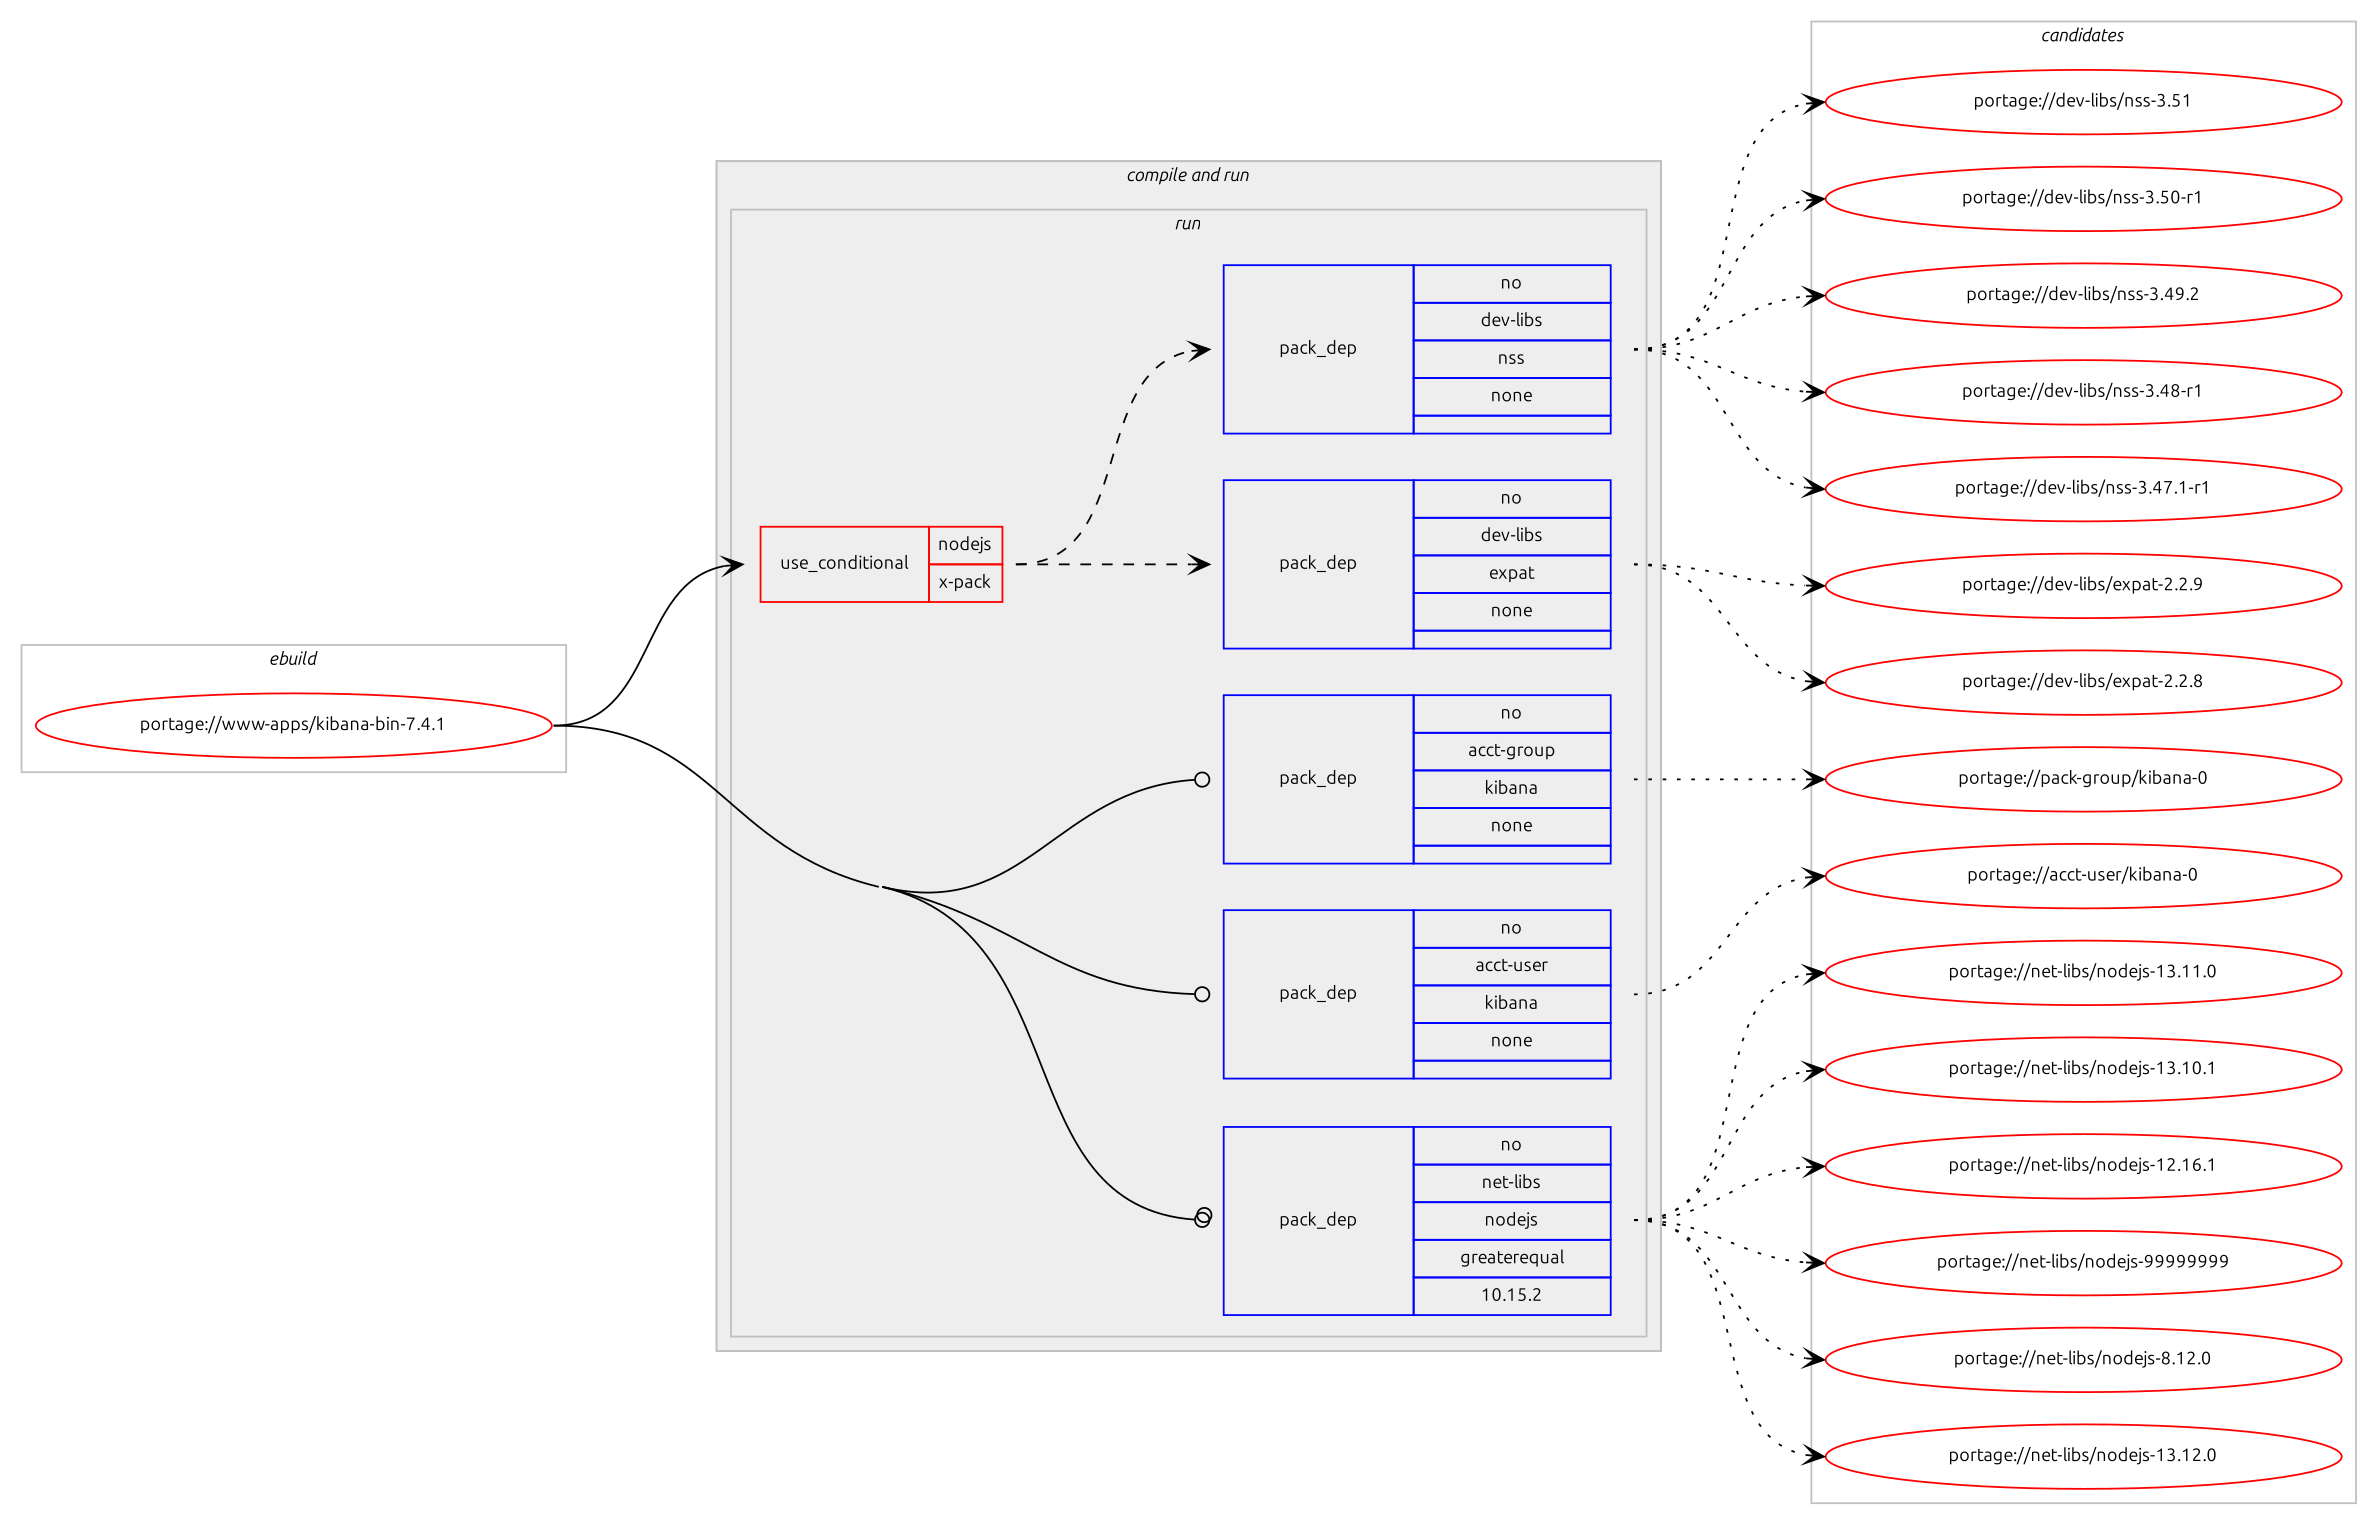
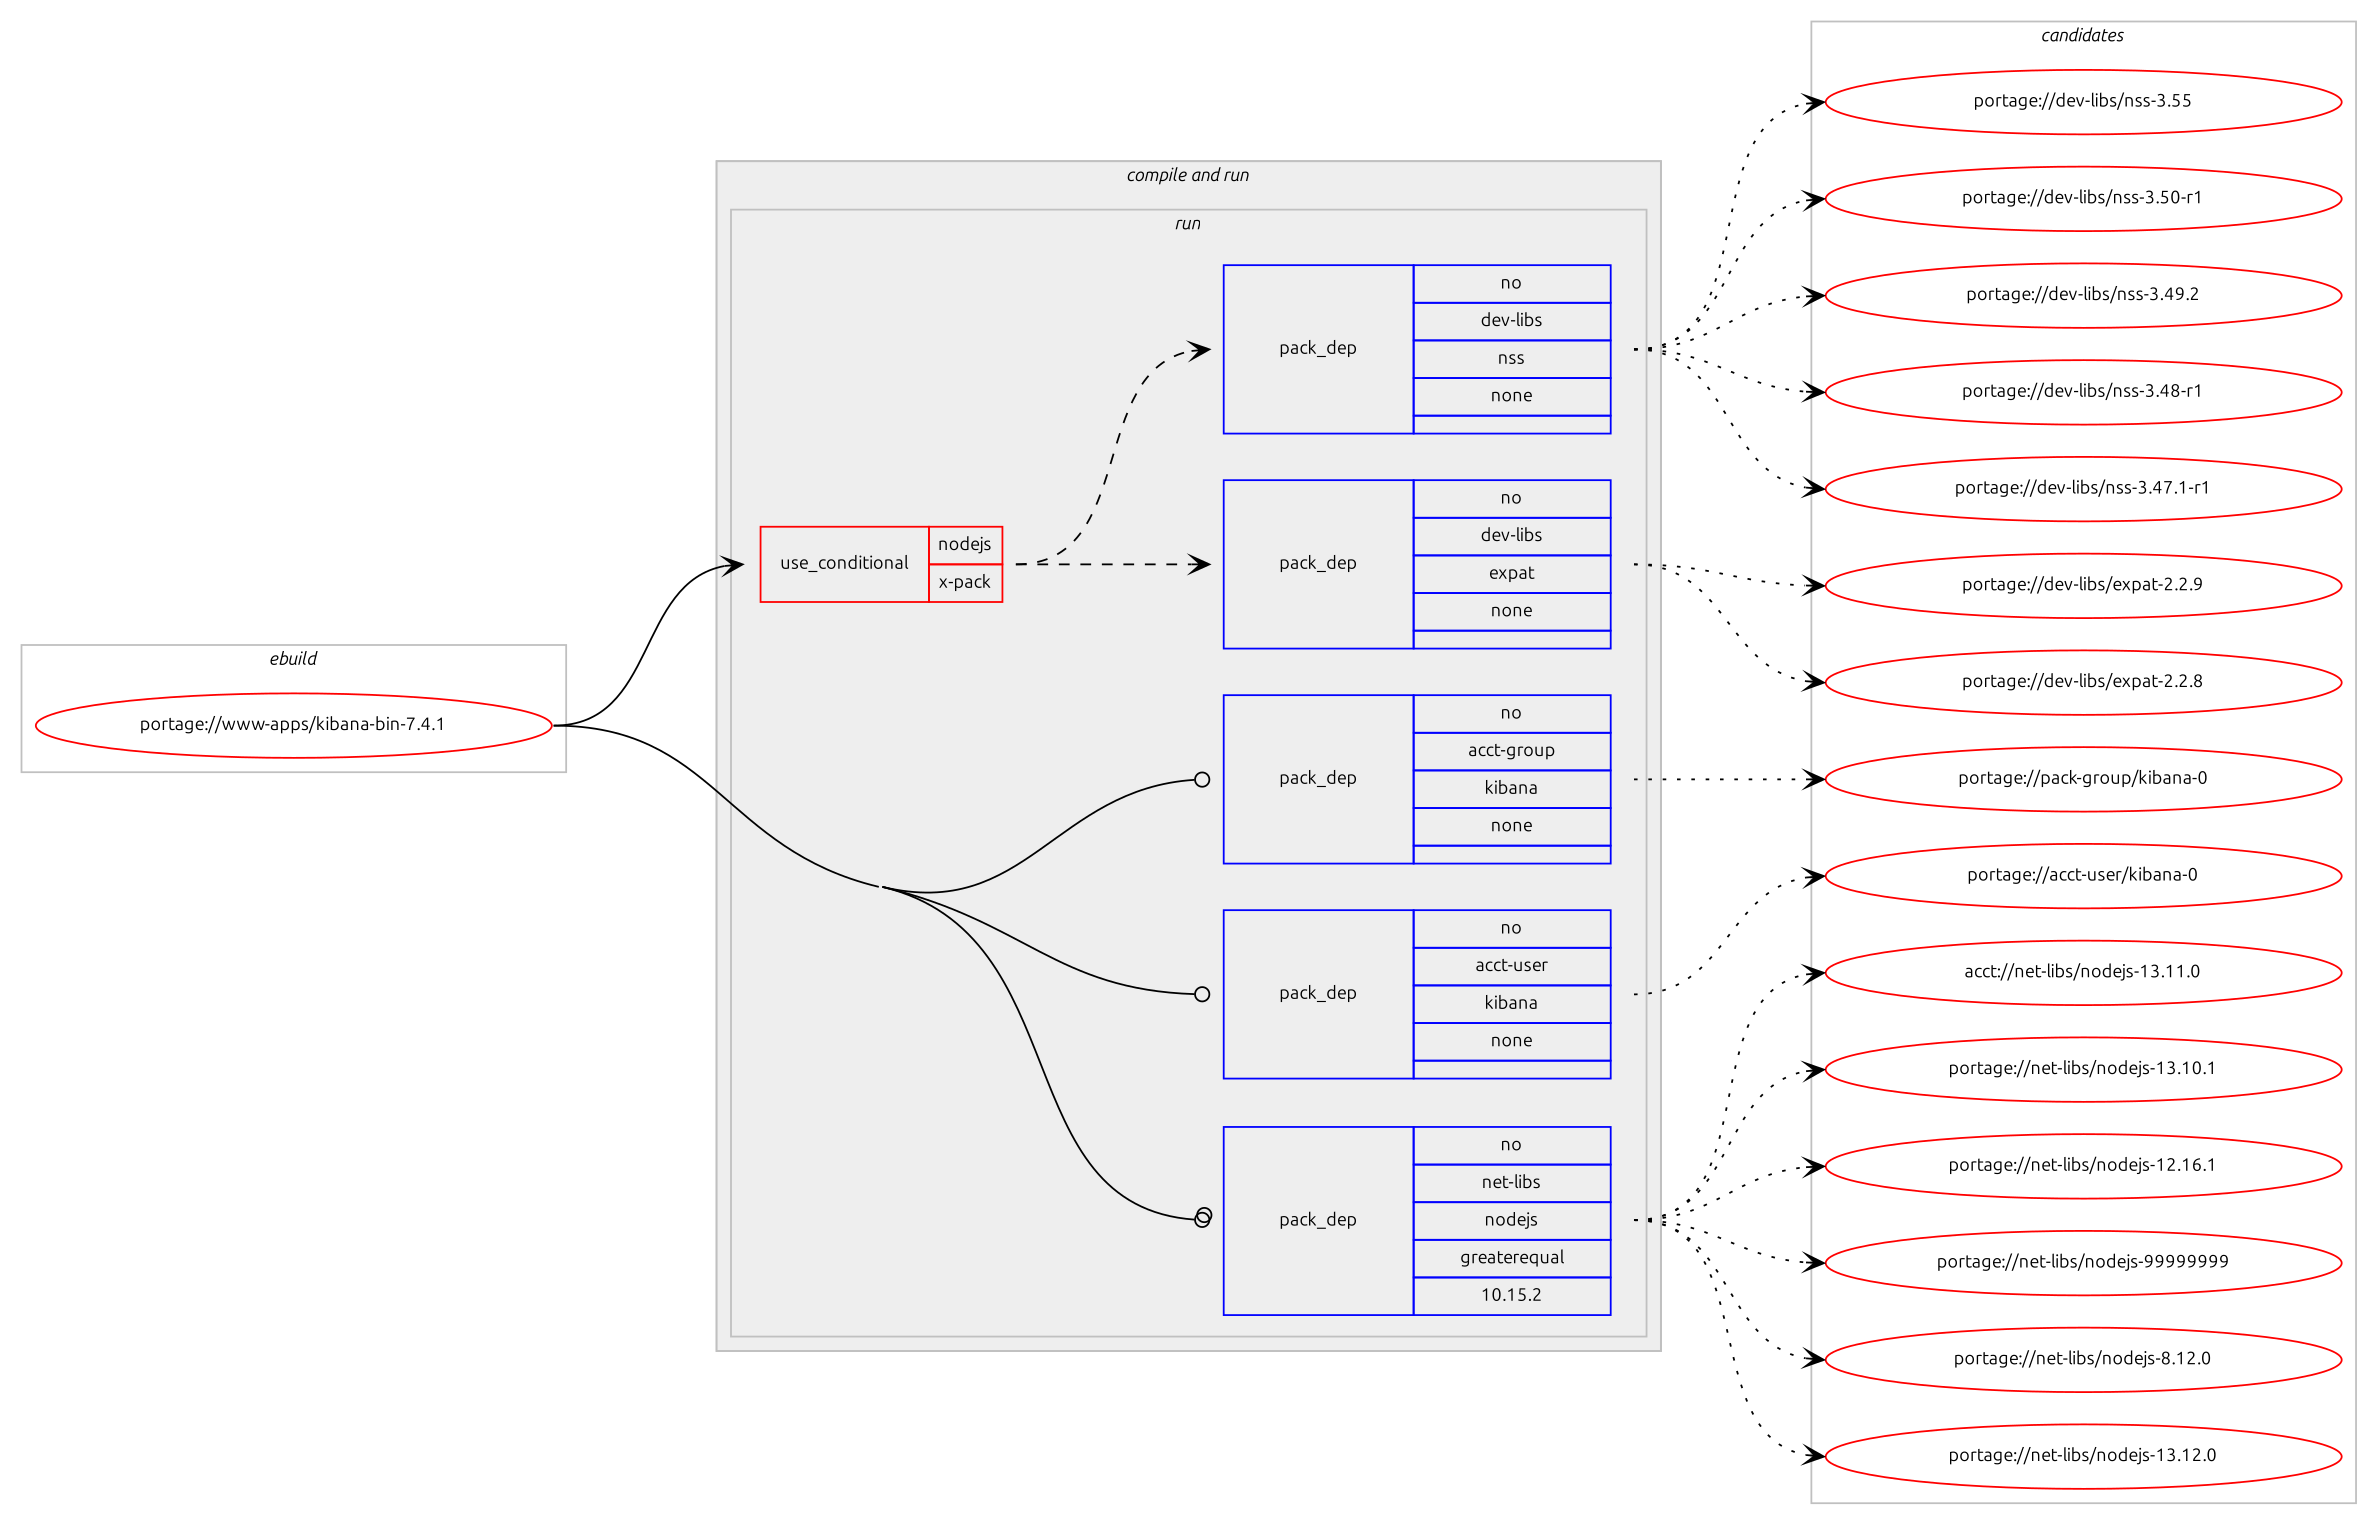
node "portage://dev-libs/nss-3.51": label "portage://dev-libs/nss-3.51" -> "portage://dev-libs/nss-3.55"
node "portage://net-libs/nodejs-13.11.0": label "portage://net-libs/nodejs-13.11.0" -> "acct://net-libs/nodejs-13.11.0"
